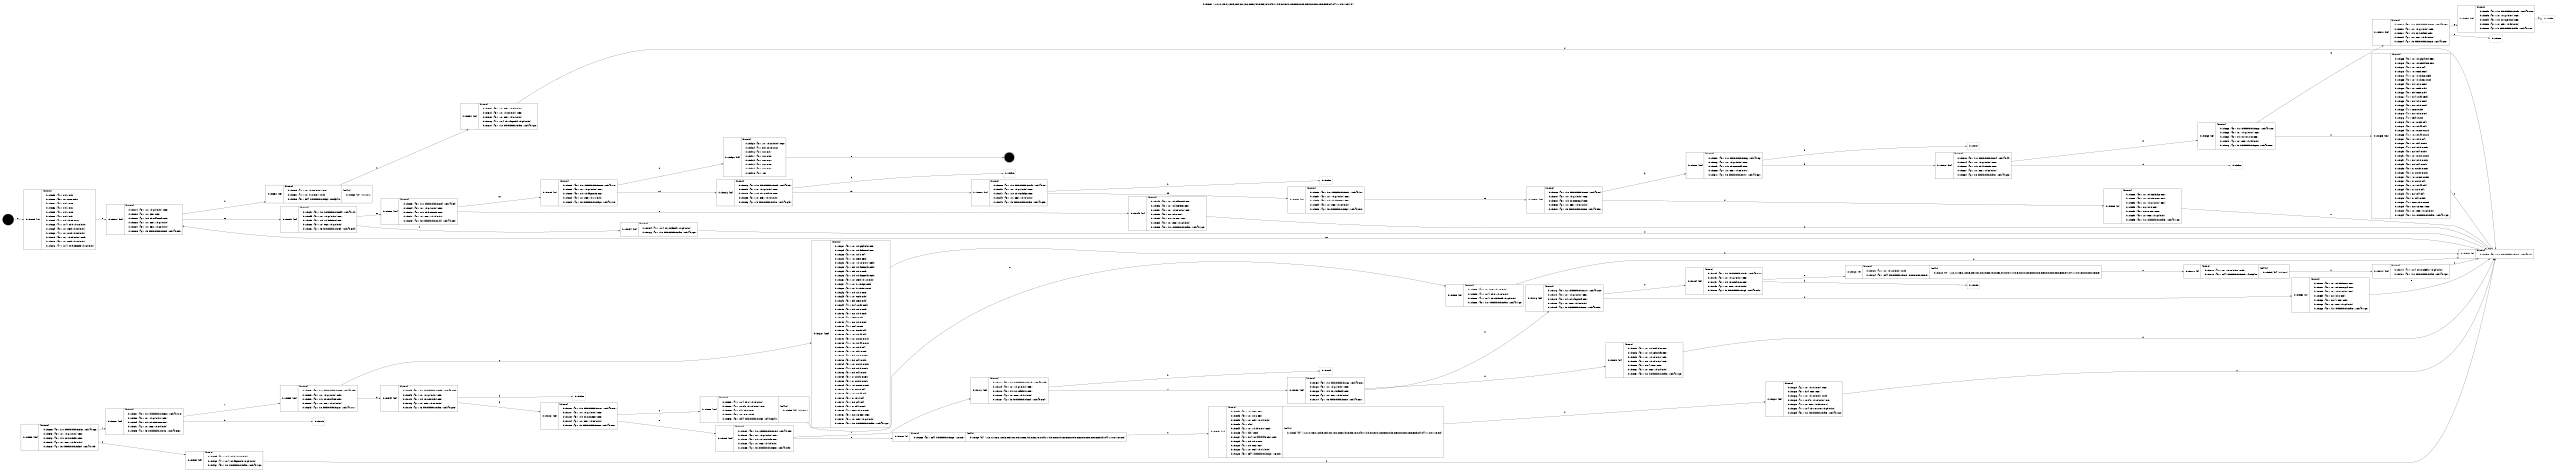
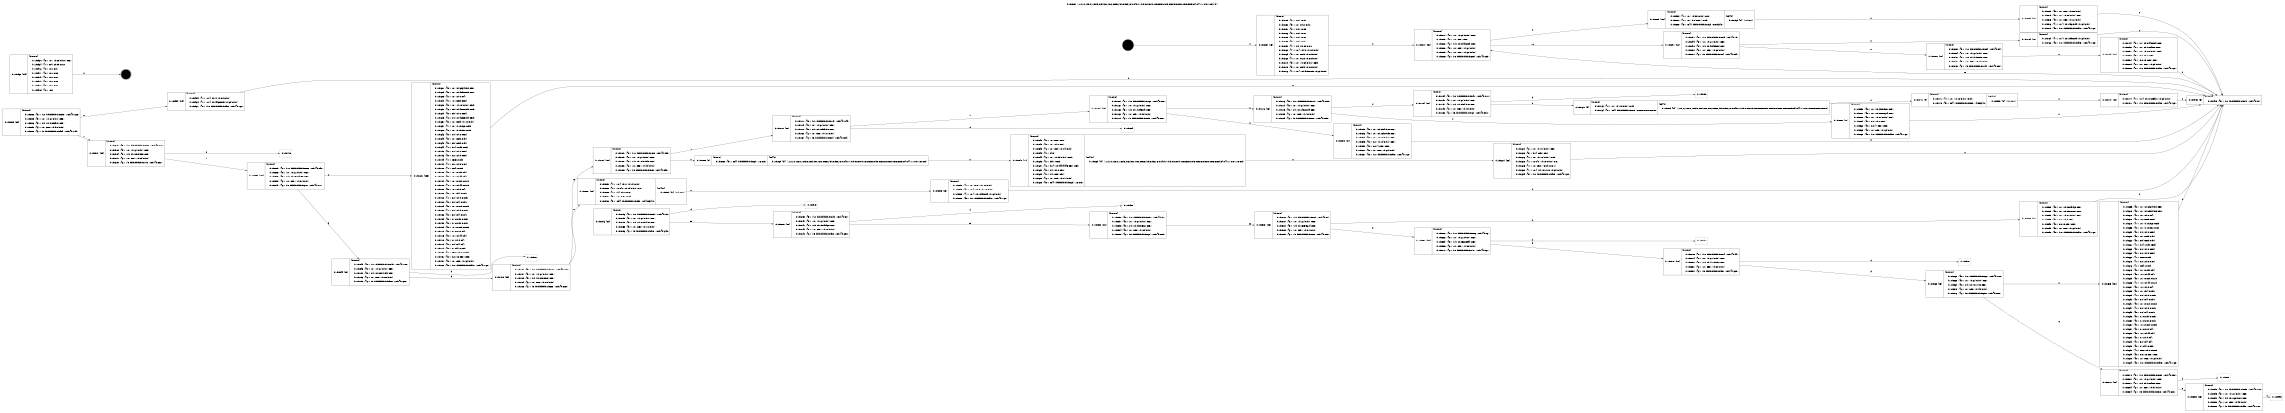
node "0x4012c0 [22]": removed
